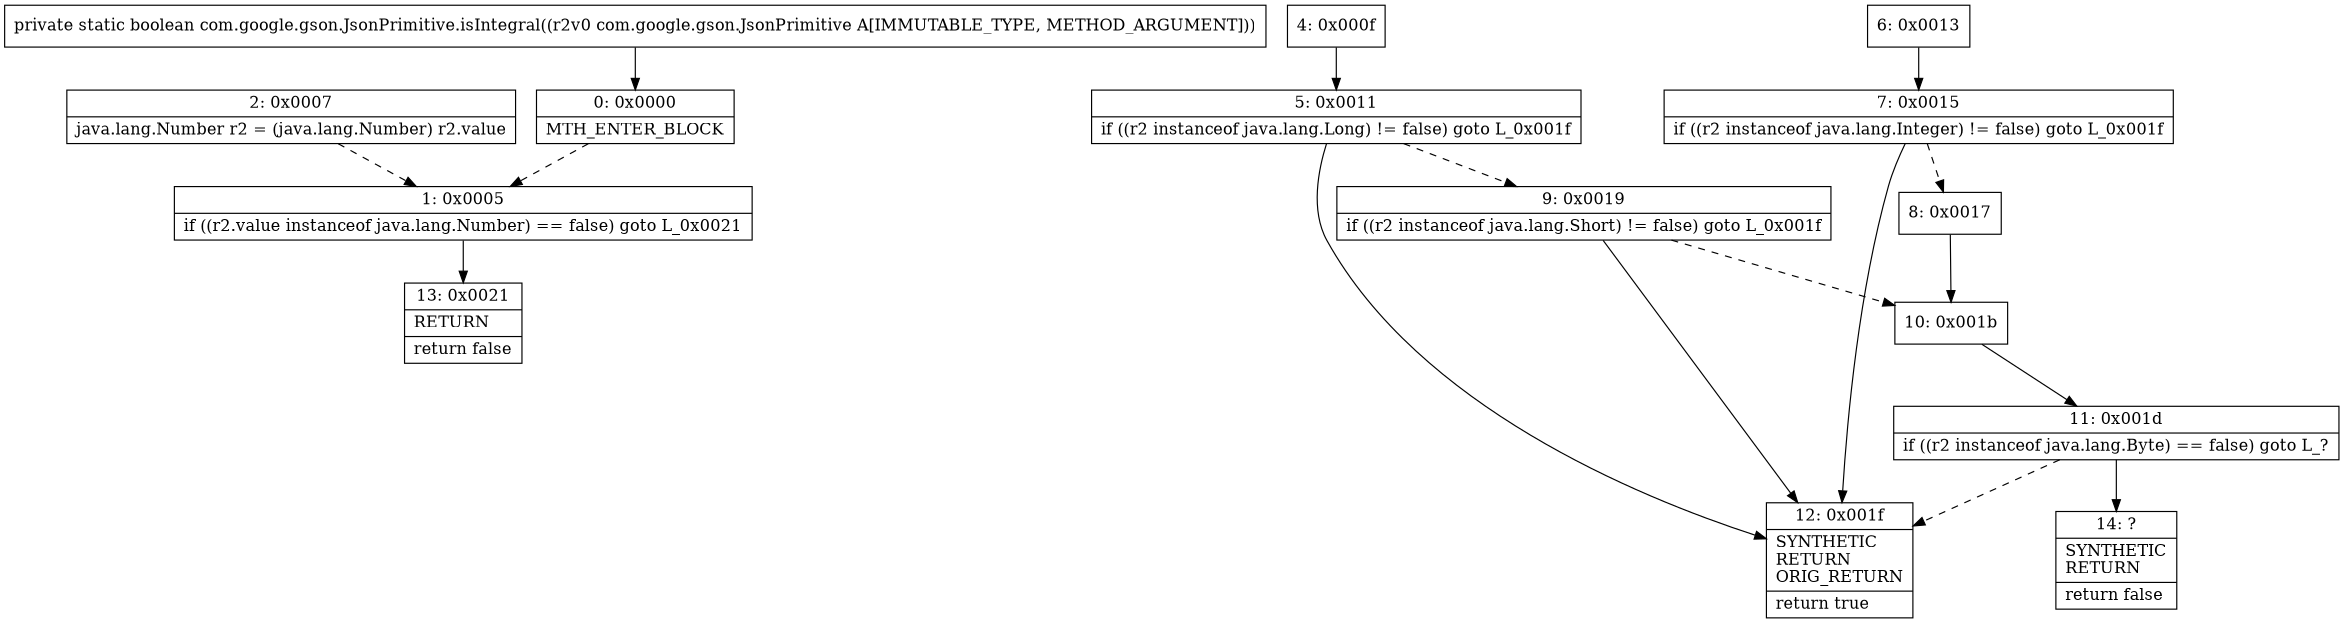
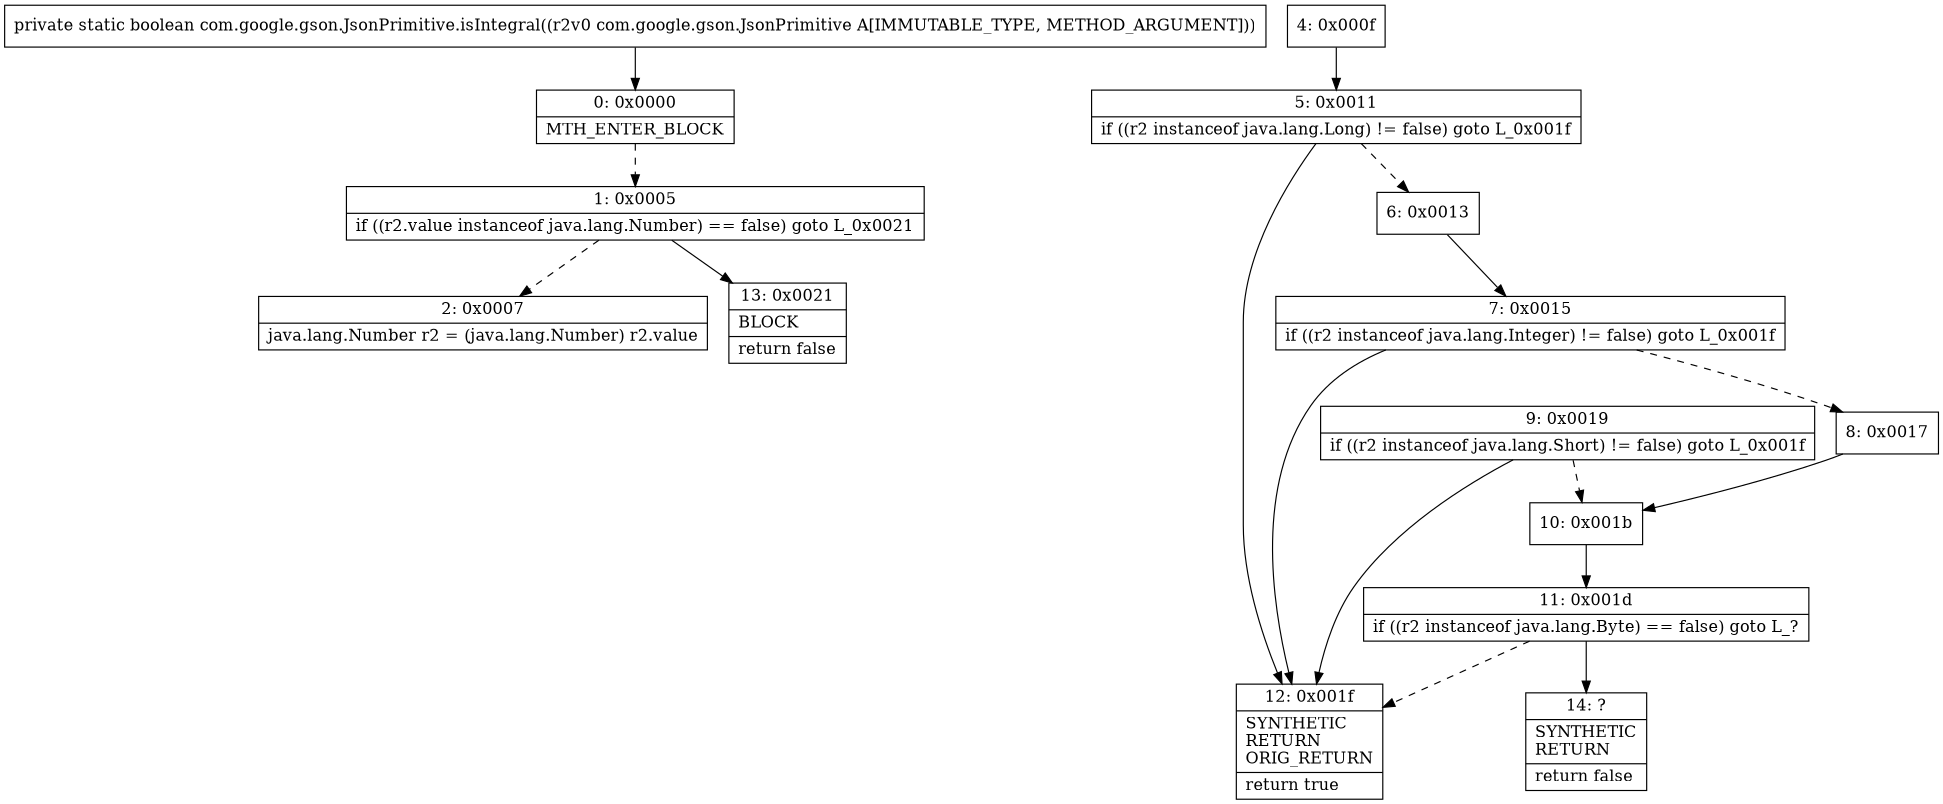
edge "2: 0x0007" -> "1: 0x0005": reversed
edge "5: 0x0011" -> "9: 0x0019": now "5: 0x0011" -> "6: 0x0013"
node "13: 0x0021": text "RETURN" -> "BLOCK"
